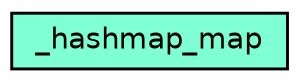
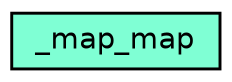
node "_hashmap_map": label "_hashmap_map" -> "_map_map"
